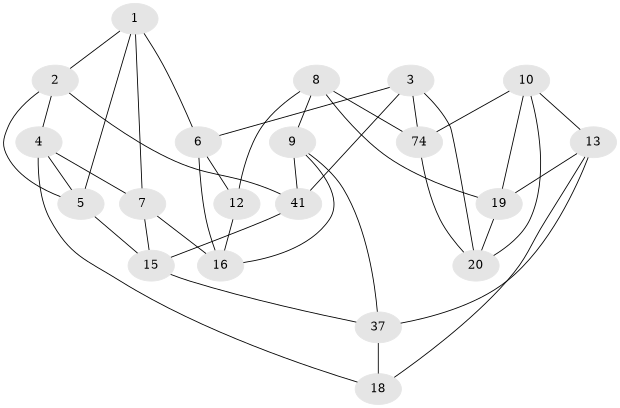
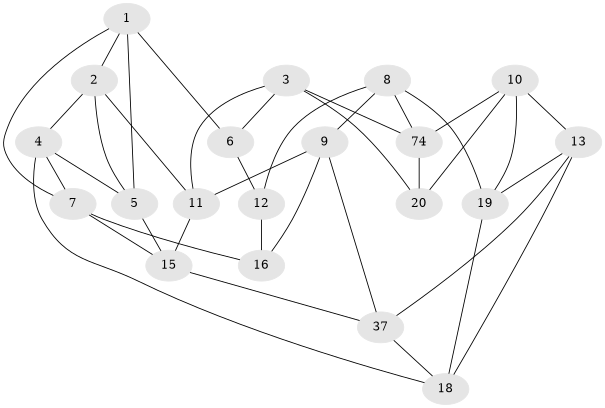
node "41": label "41" -> "11"
edge "6" -- "16": removed
edge "19" -- "20": now "19" -- "18"
